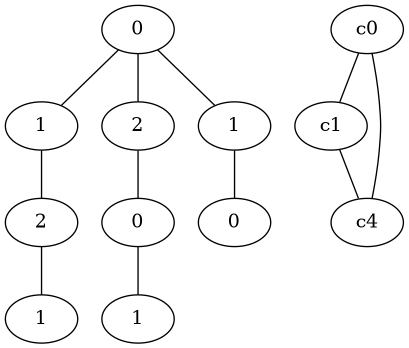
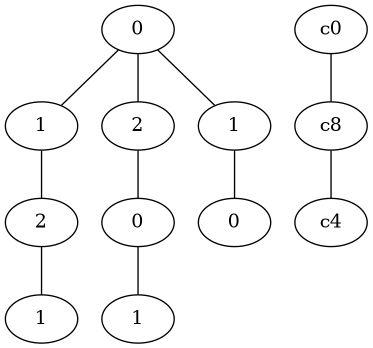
node "c1": label "c1" -> "c8"
edge "c0" -- "c4": removed
